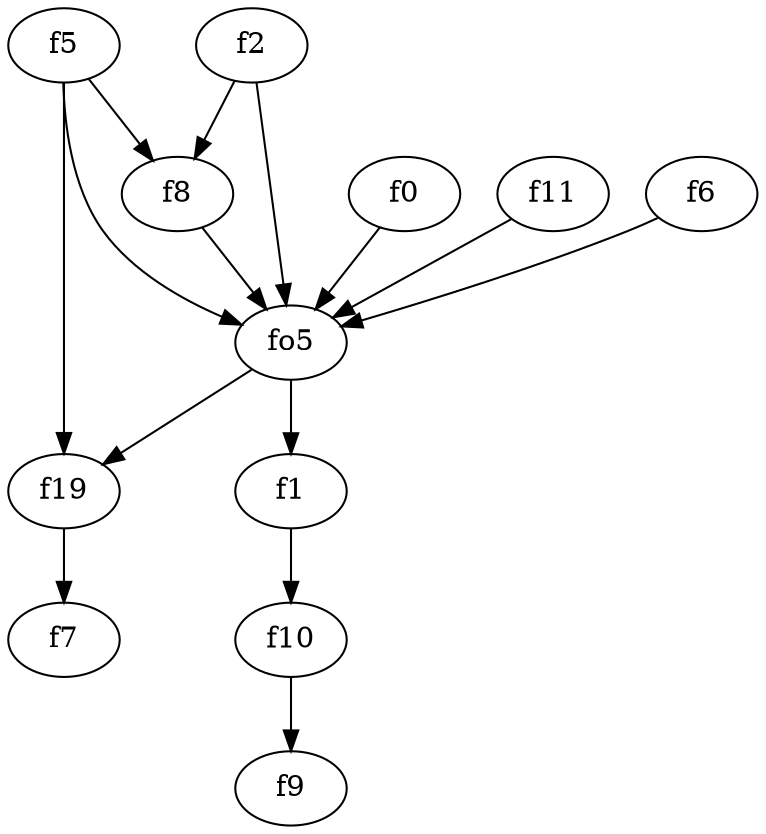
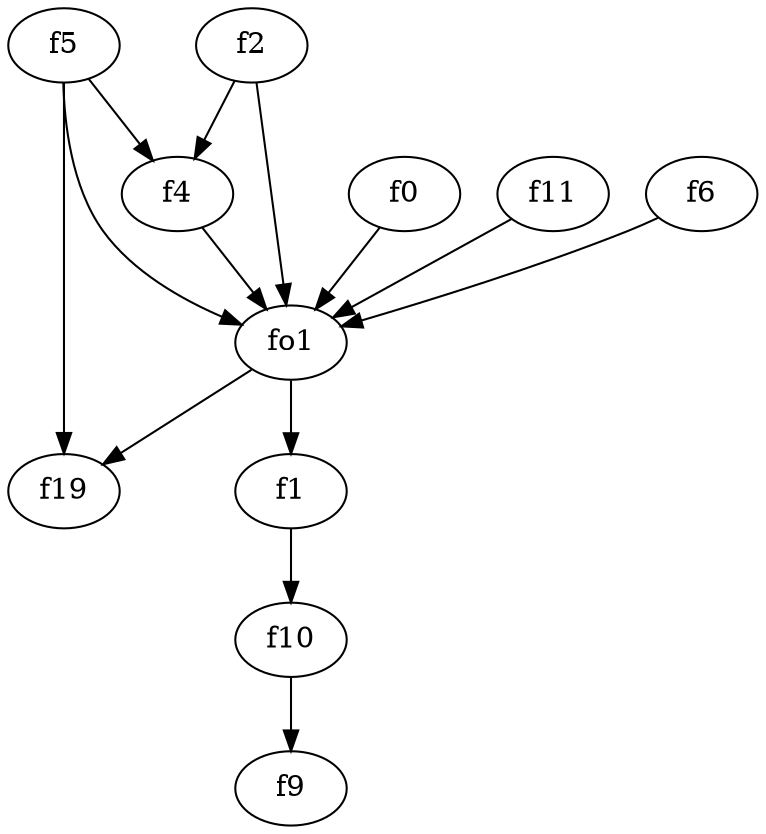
node "f8": label "f8" -> "f4"
node "fo5": label "fo5" -> "fo1"
node "f7": removed
